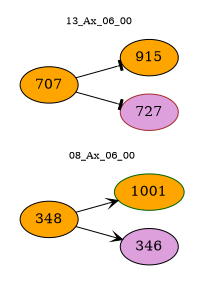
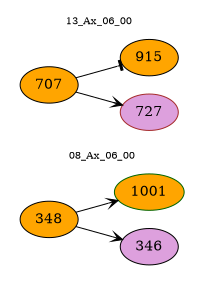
edge "707" -> "727": arrowhead tee -> vee
